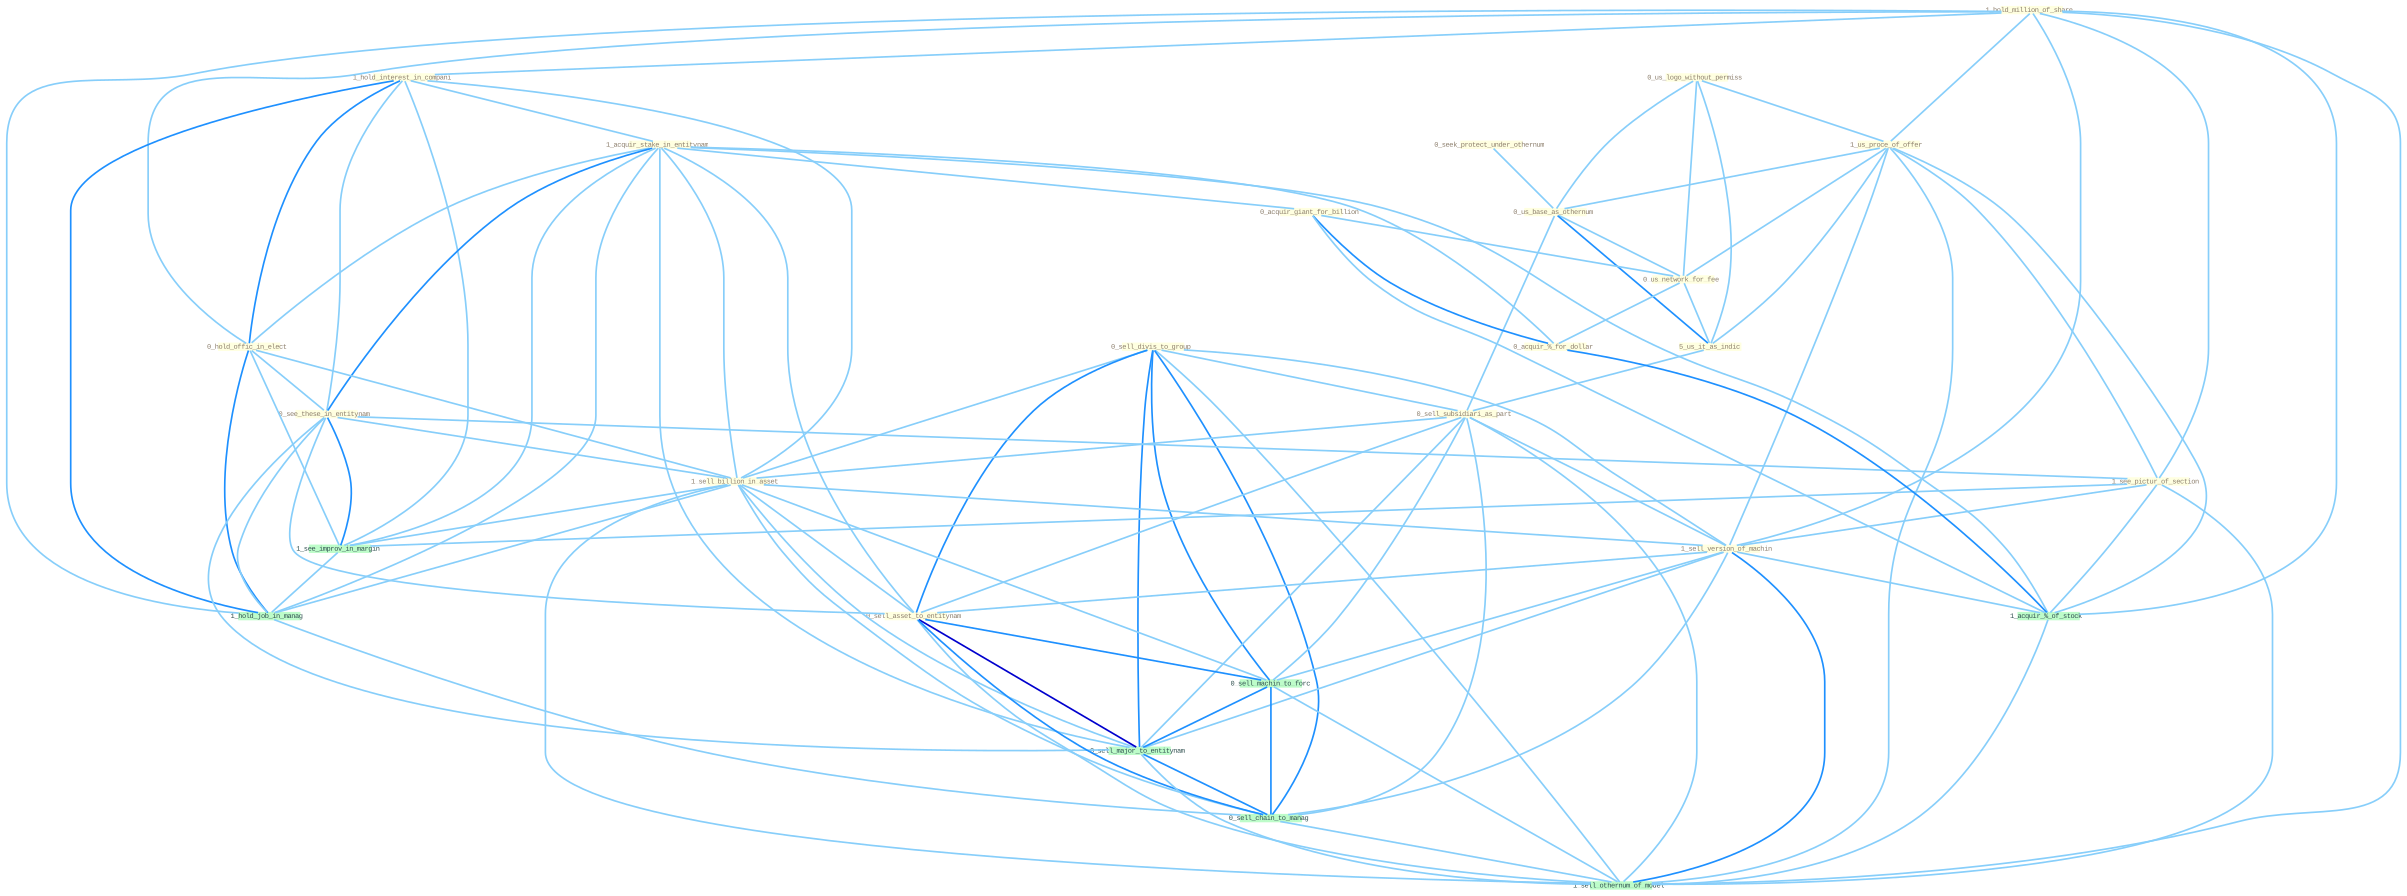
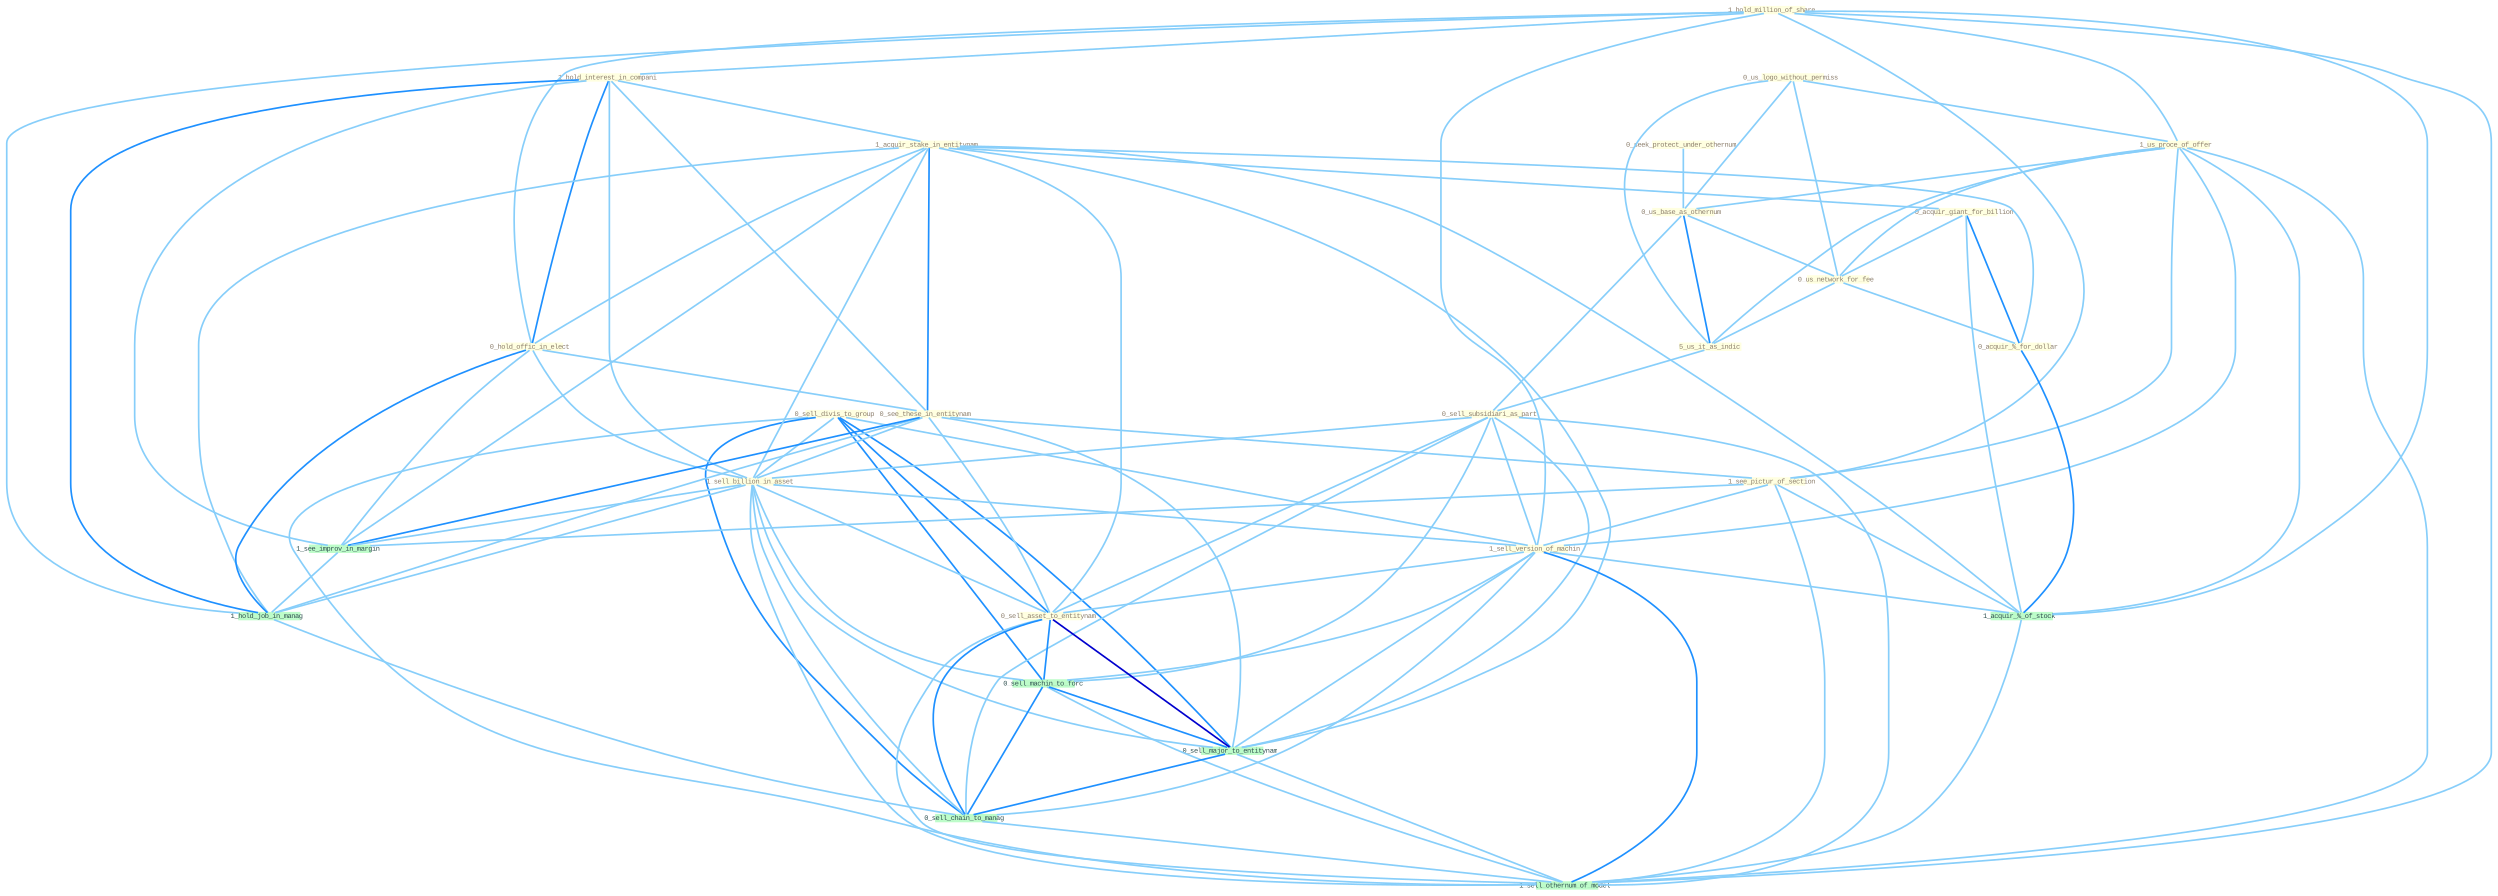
edge "0_sell_divis_to_group" -- "0_sell_subsidiari_as_part": removed
